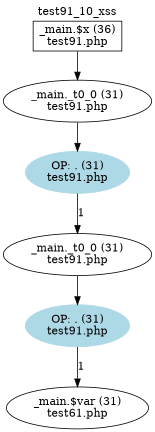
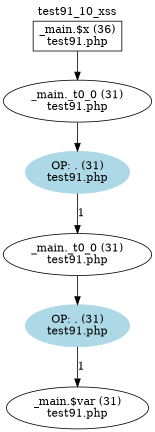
node "_main.$var (31) test61.php": label "_main.$var (31) test61.php" -> "_main.$var (31) test91.php"
